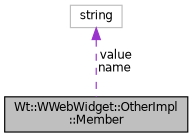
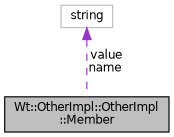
node "Wt::WWebWidget::OtherImpl ::Member": label "Wt::WWebWidget::OtherImpl ::Member" -> "Wt::OtherImpl::OtherImpl ::Member"
